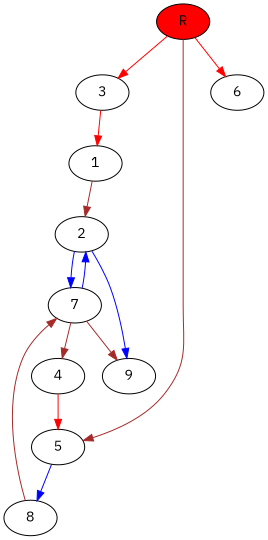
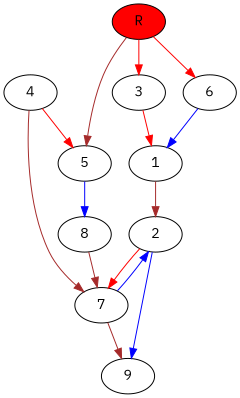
edge "6" -> "1": added
edge "2" -> "7": color blue -> red
edge "7" -> "4": reversed
